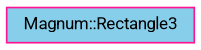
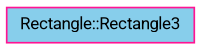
node "Magnum::Rectangle3": label "Magnum::Rectangle3" -> "Rectangle::Rectangle3"
